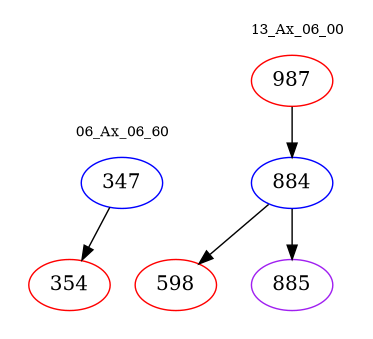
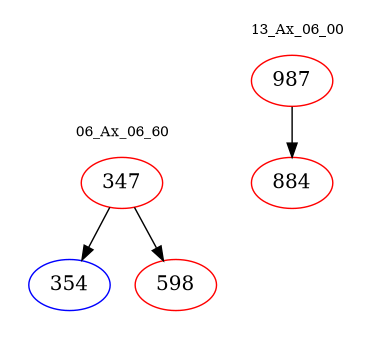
node "347": color blue -> red
node "884": color blue -> red
edge "884" -> "598": now "347" -> "598"
node "354": color red -> blue
node "885": removed
